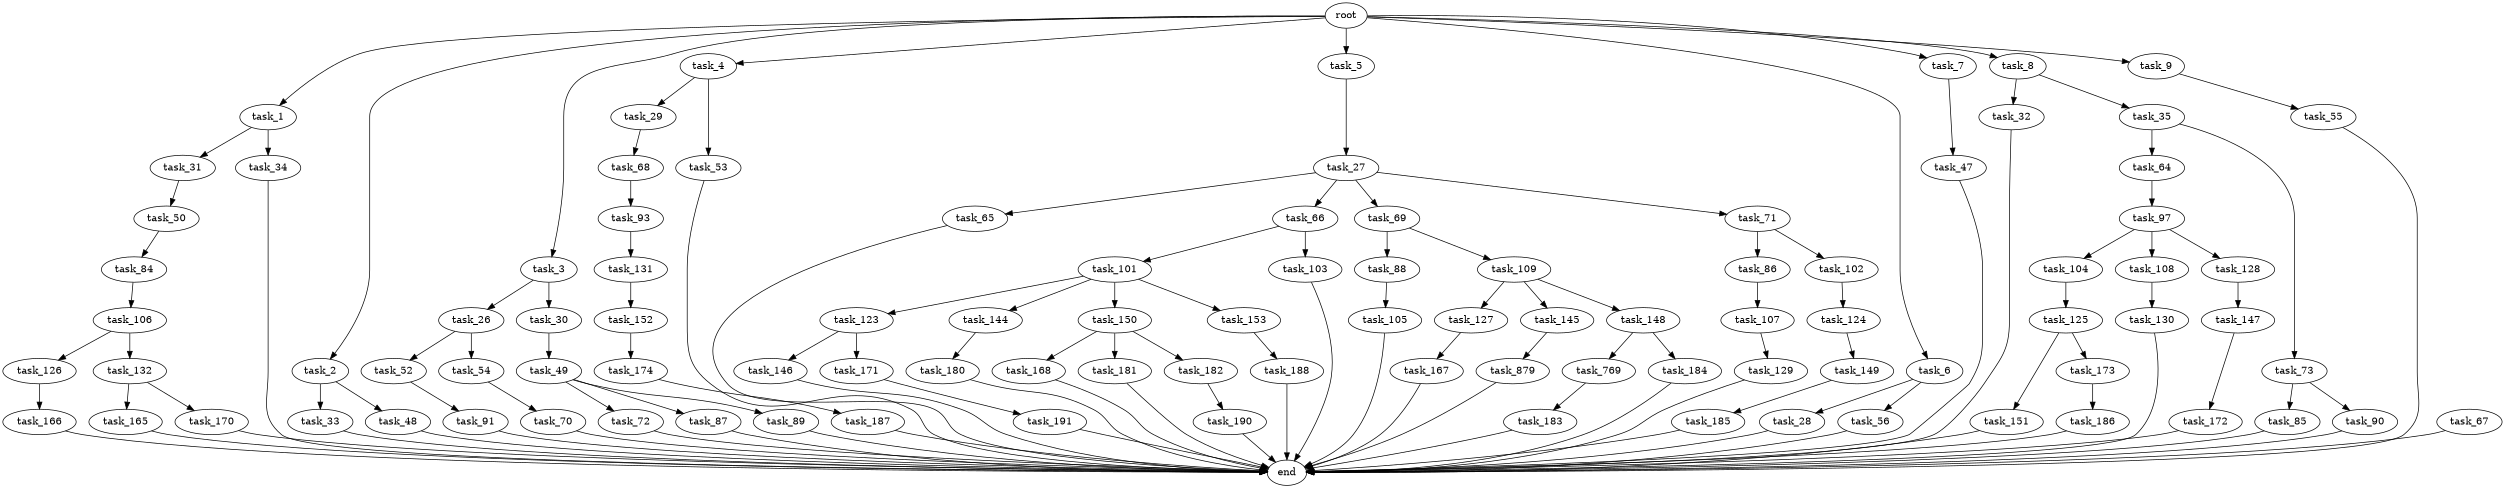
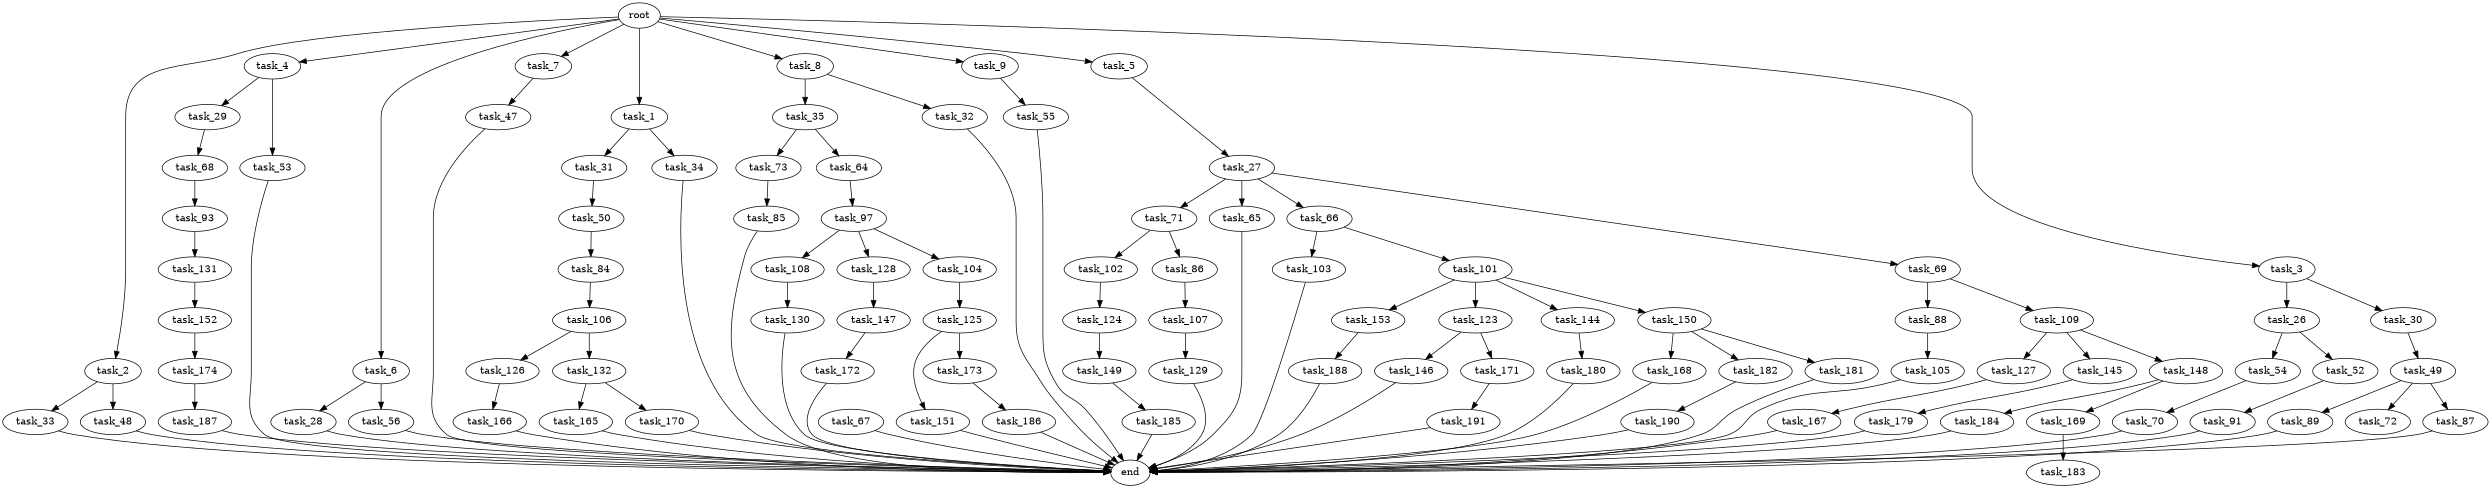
node "task_879": label "task_879" -> "task_179"
node "task_769": label "task_769" -> "task_169"
node "task_90": removed
edge "task_72" -> "end": removed
edge "task_183" -> "end": removed
